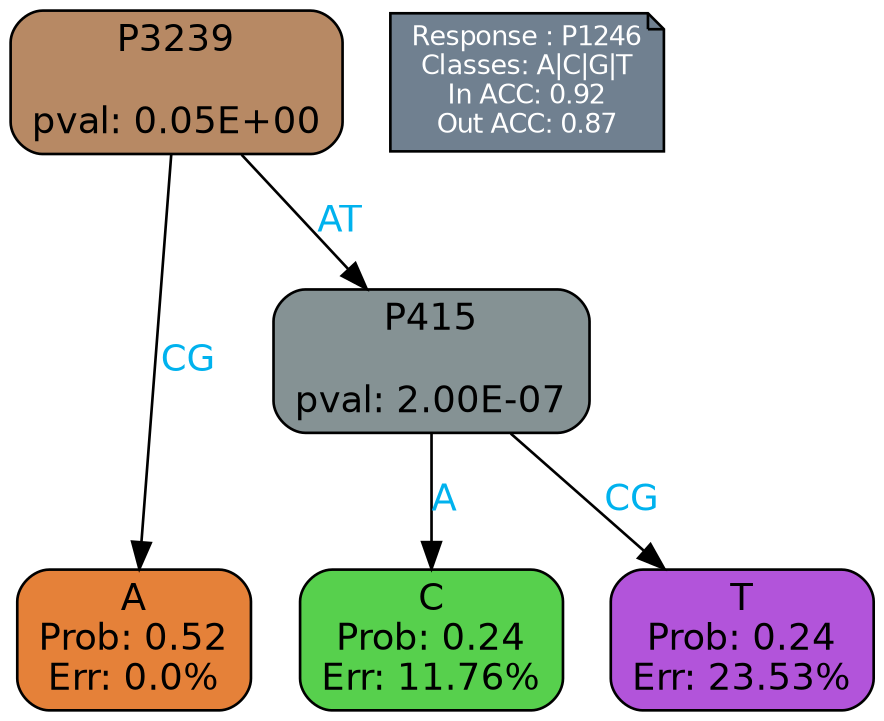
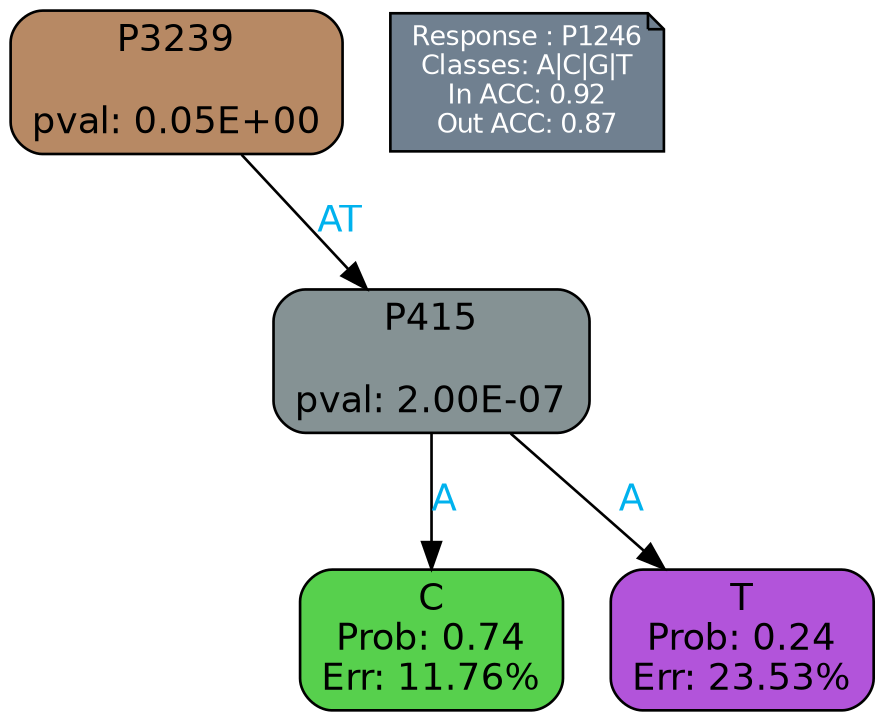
edge "P415 pval: 2.00E-07" -> "T Prob: 0.24 Err: 23.53%": label "CG" -> "A"
node "A Prob: 0.52 Err: 0.0%": removed
node "C Prob: 0.24 Err: 11.76%": label "C Prob: 0.24 Err: 11.76%" -> "C Prob: 0.74 Err: 11.76%"
